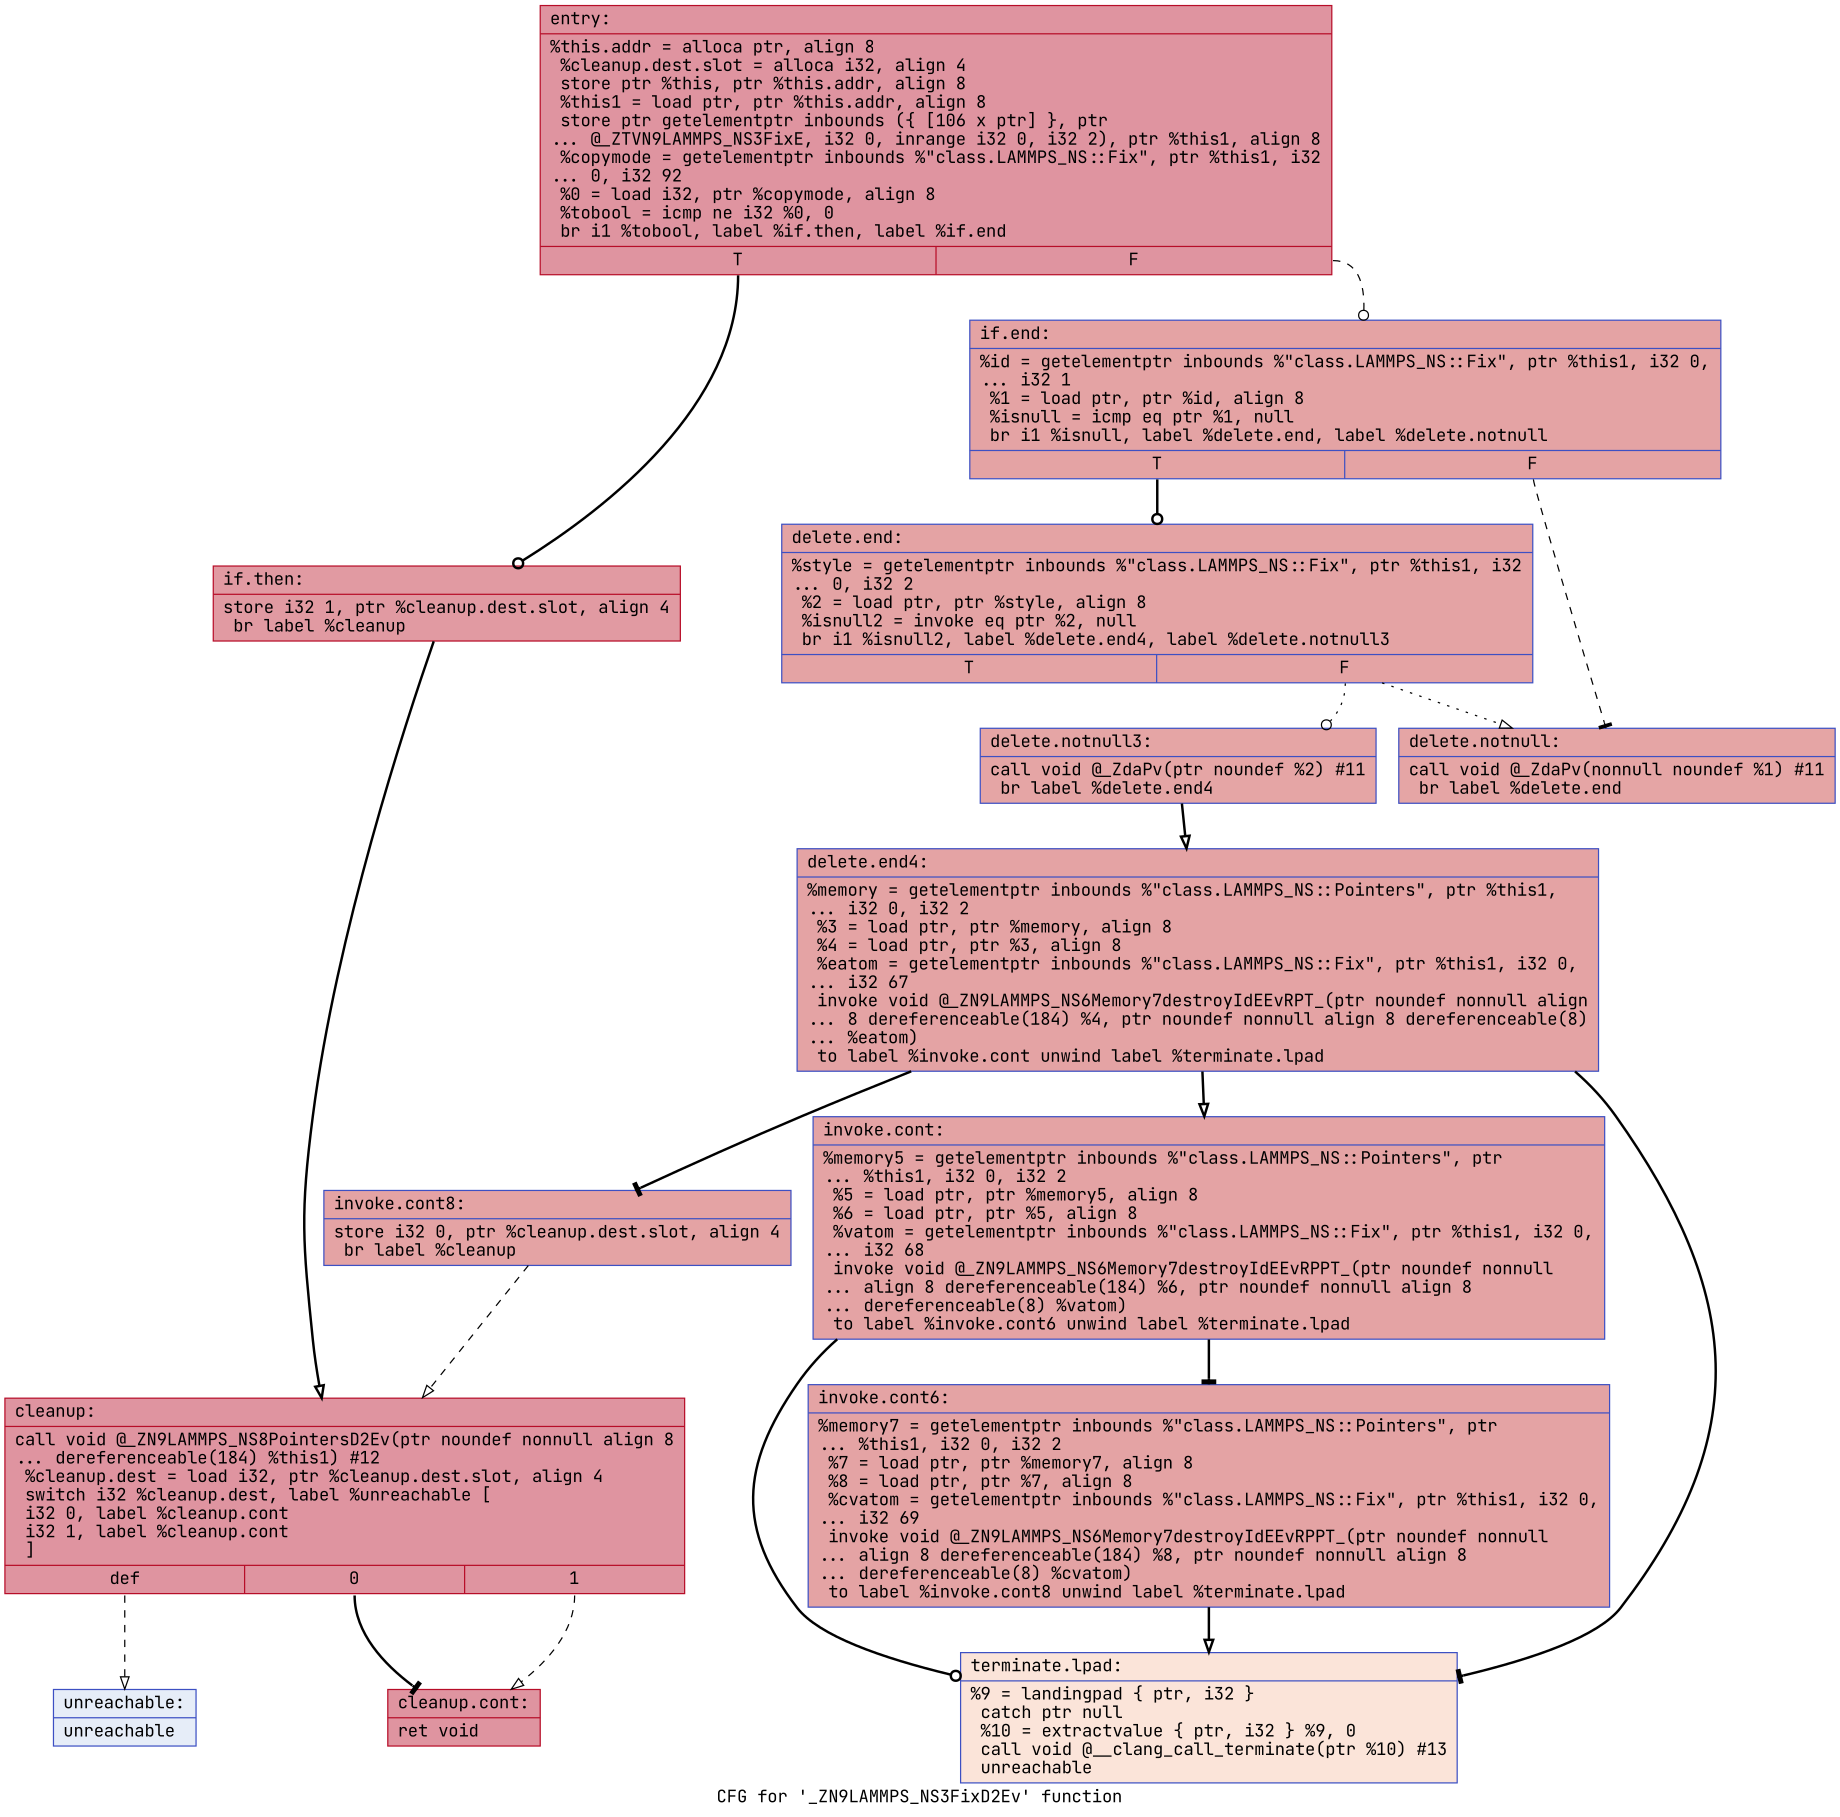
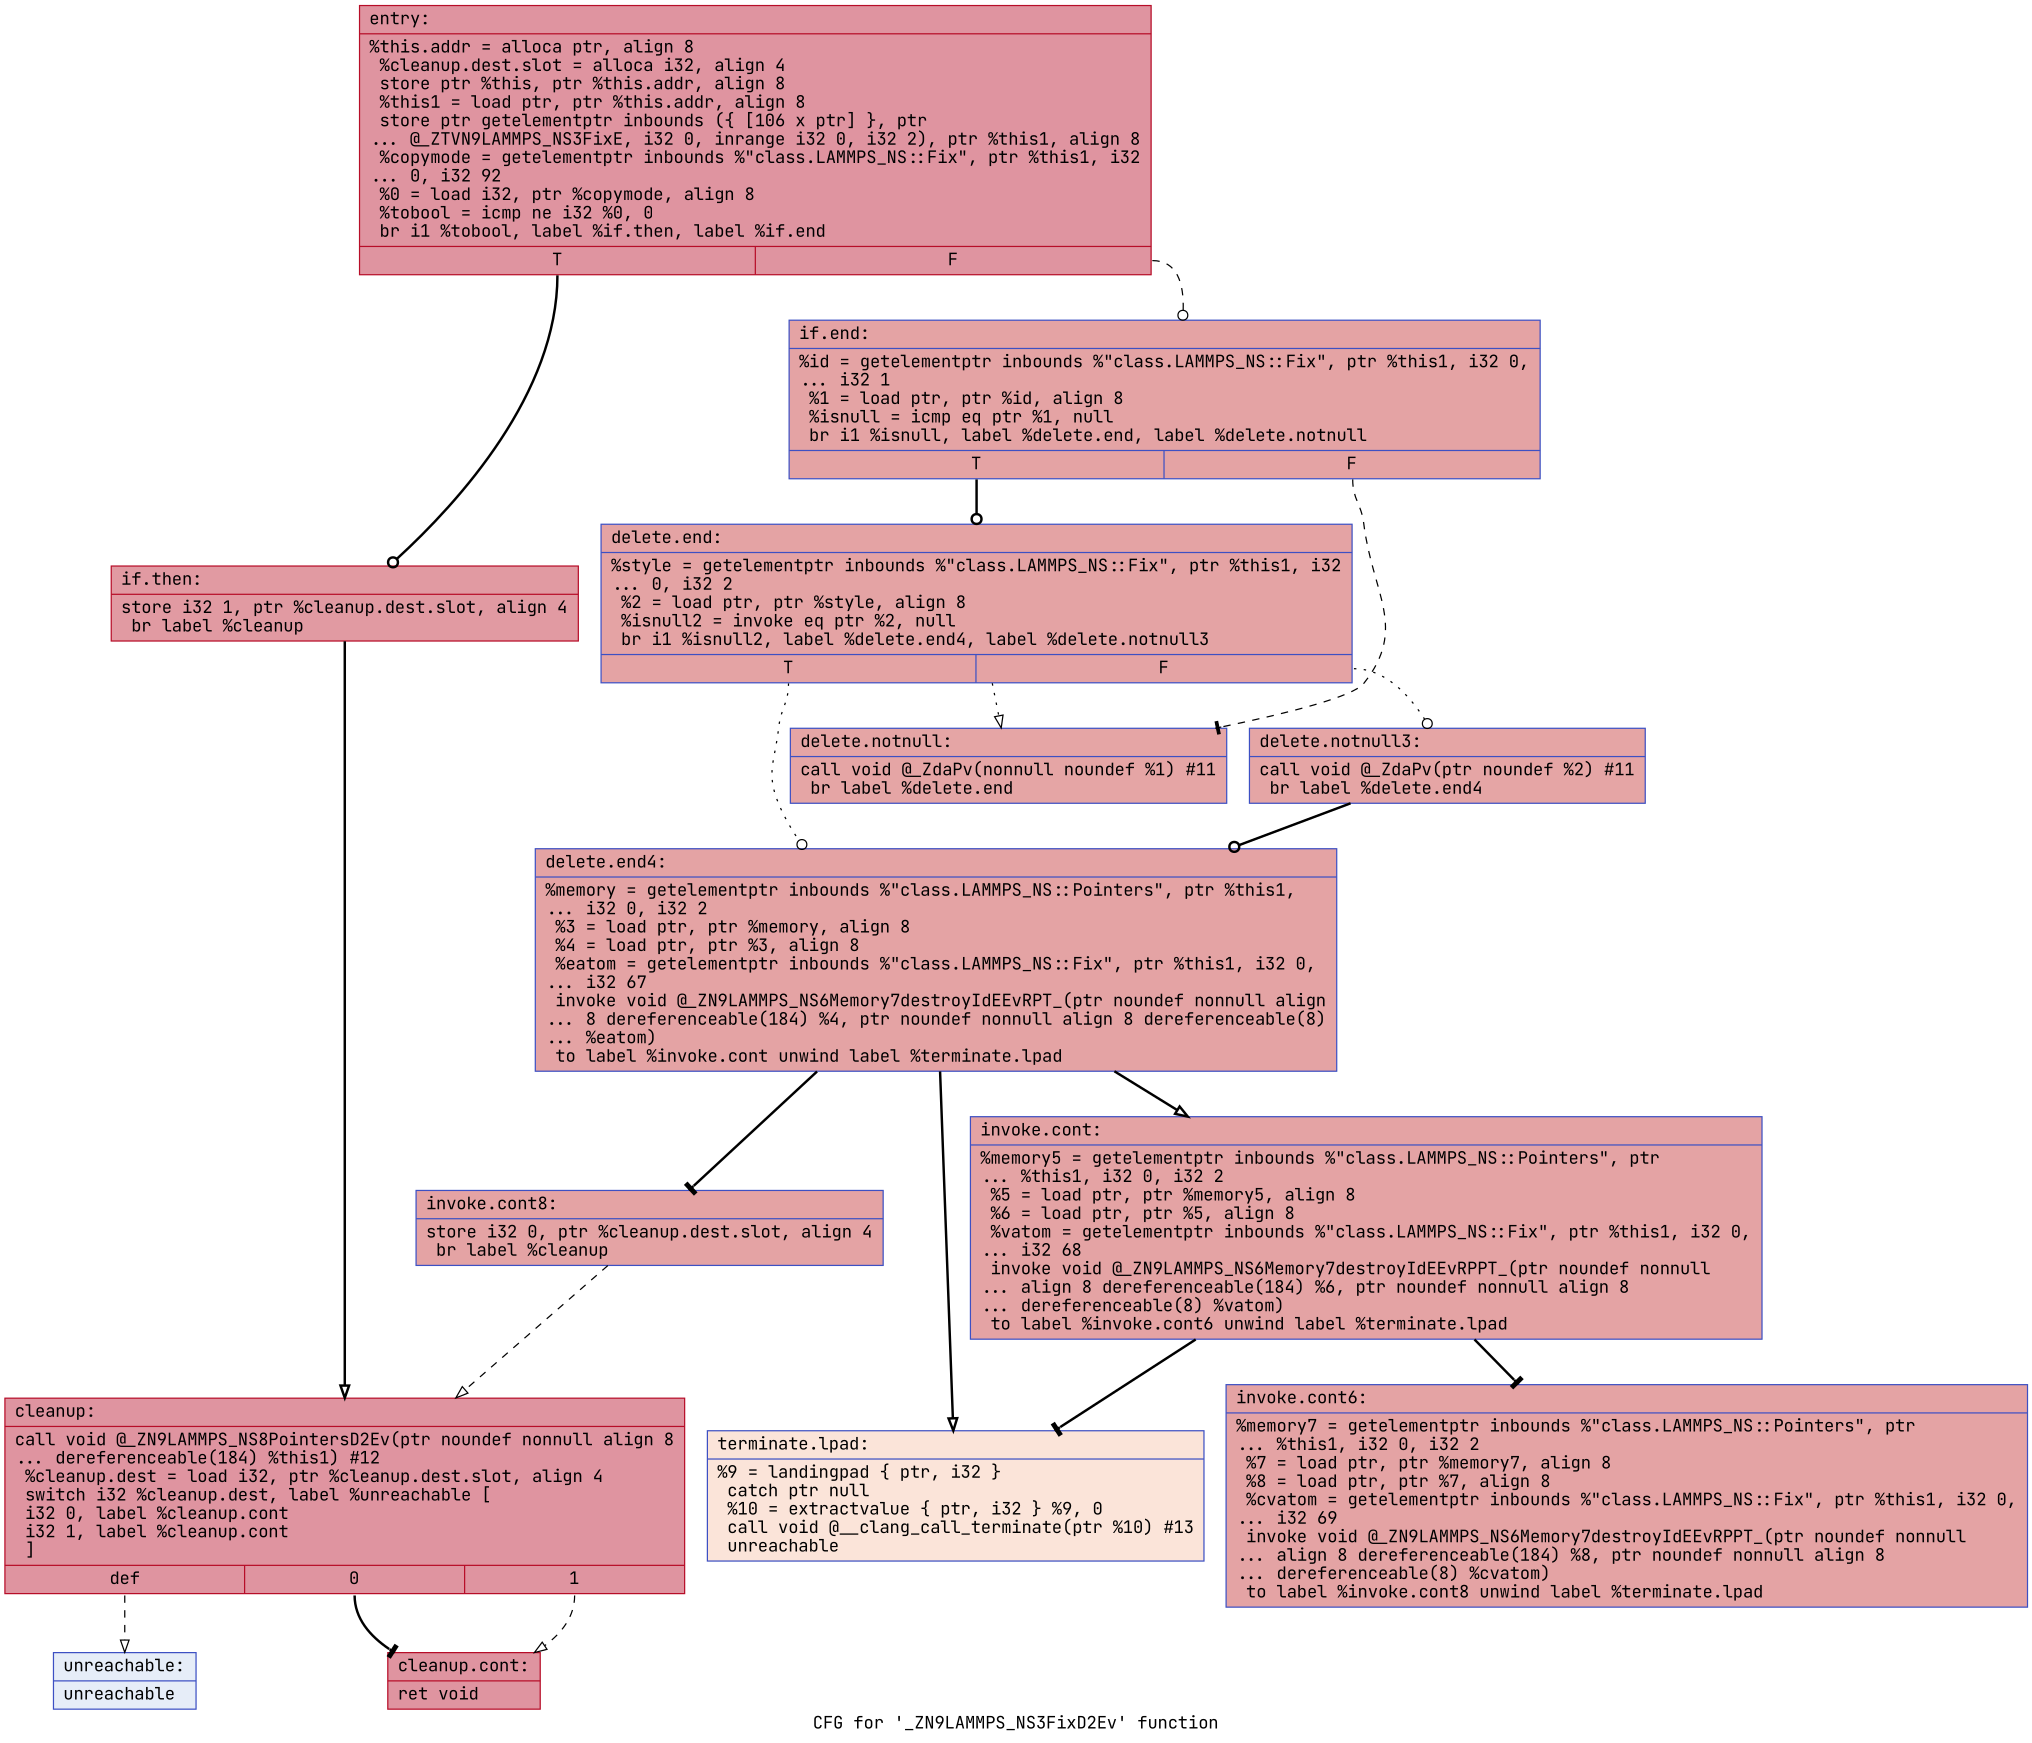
edge "delete.end:" -> "delete.end4:": added
edge "delete.notnull3:" -> "delete.end4:": arrowhead onormal -> odot
edge "delete.end4:" -> "terminate.lpad:": arrowhead tee -> onormal
edge "invoke.cont:" -> "terminate.lpad:": arrowhead odot -> tee
edge "invoke.cont6:" -> "terminate.lpad:": removed
